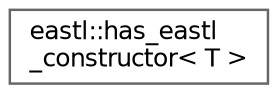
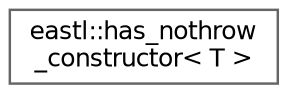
node "eastl::has_eastl _constructor< T >": label "eastl::has_eastl _constructor< T >" -> "eastl::has_nothrow _constructor< T >"
